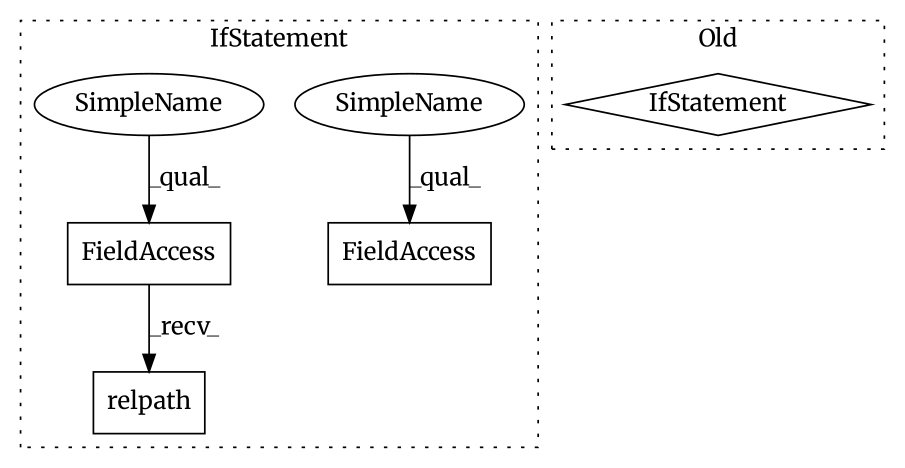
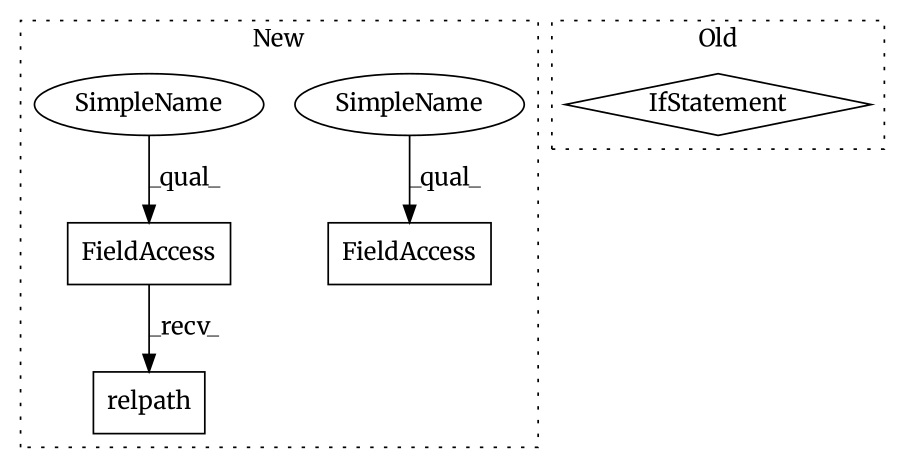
cluster "IfStatement": label "IfStatement" -> "New"
